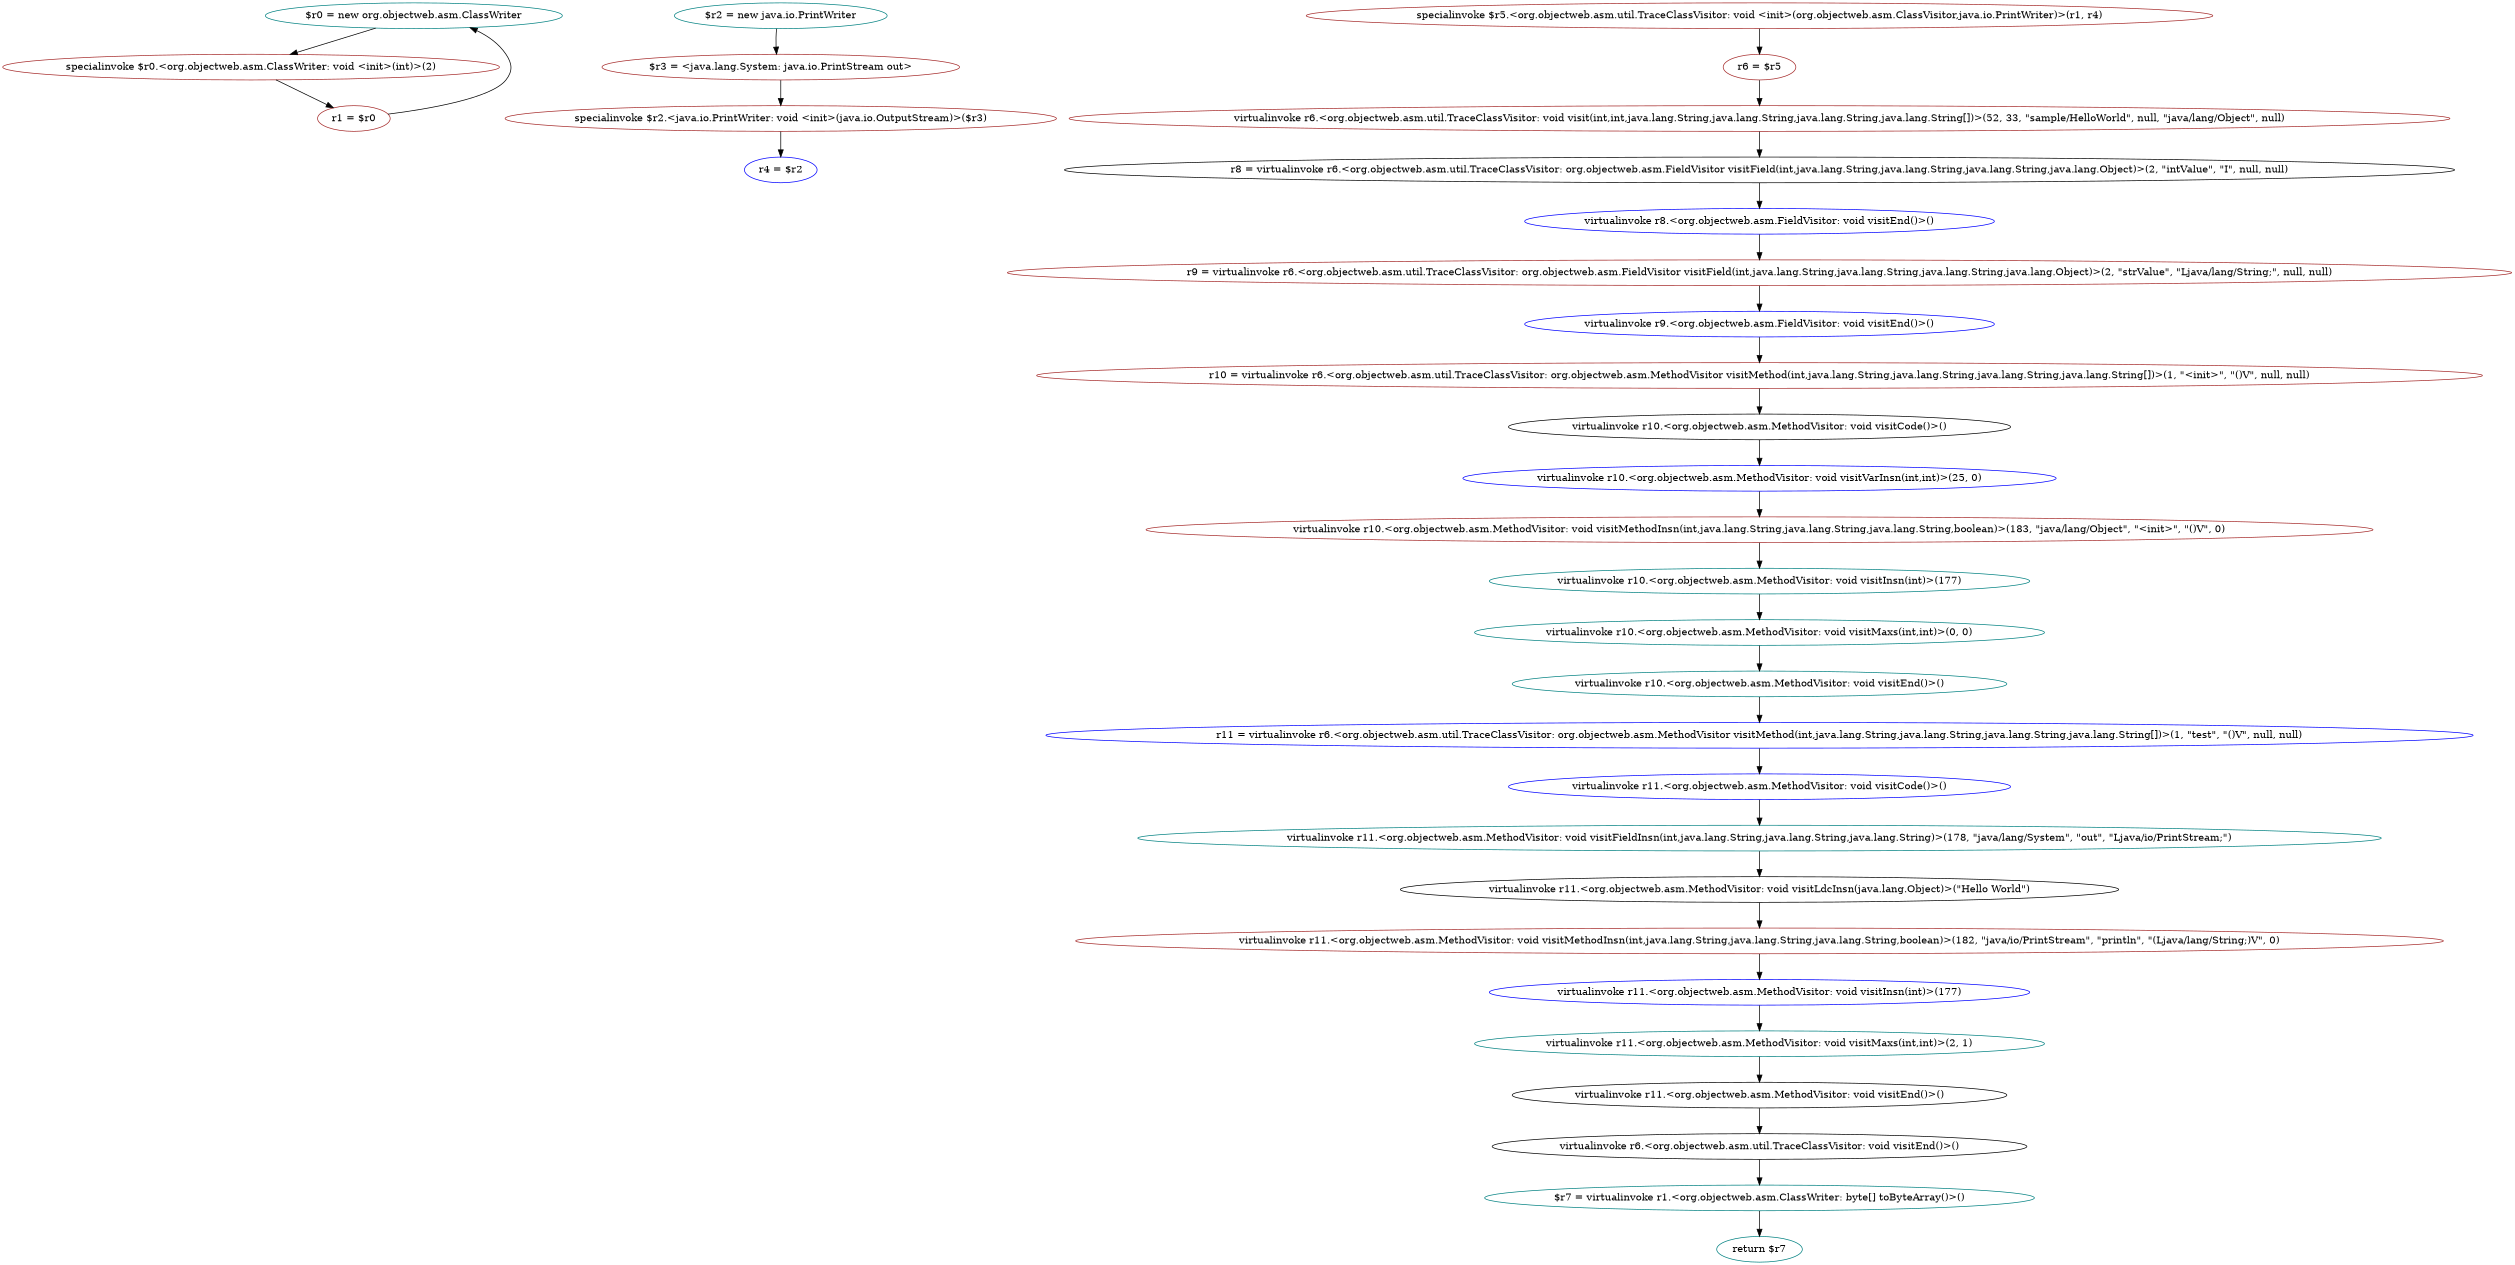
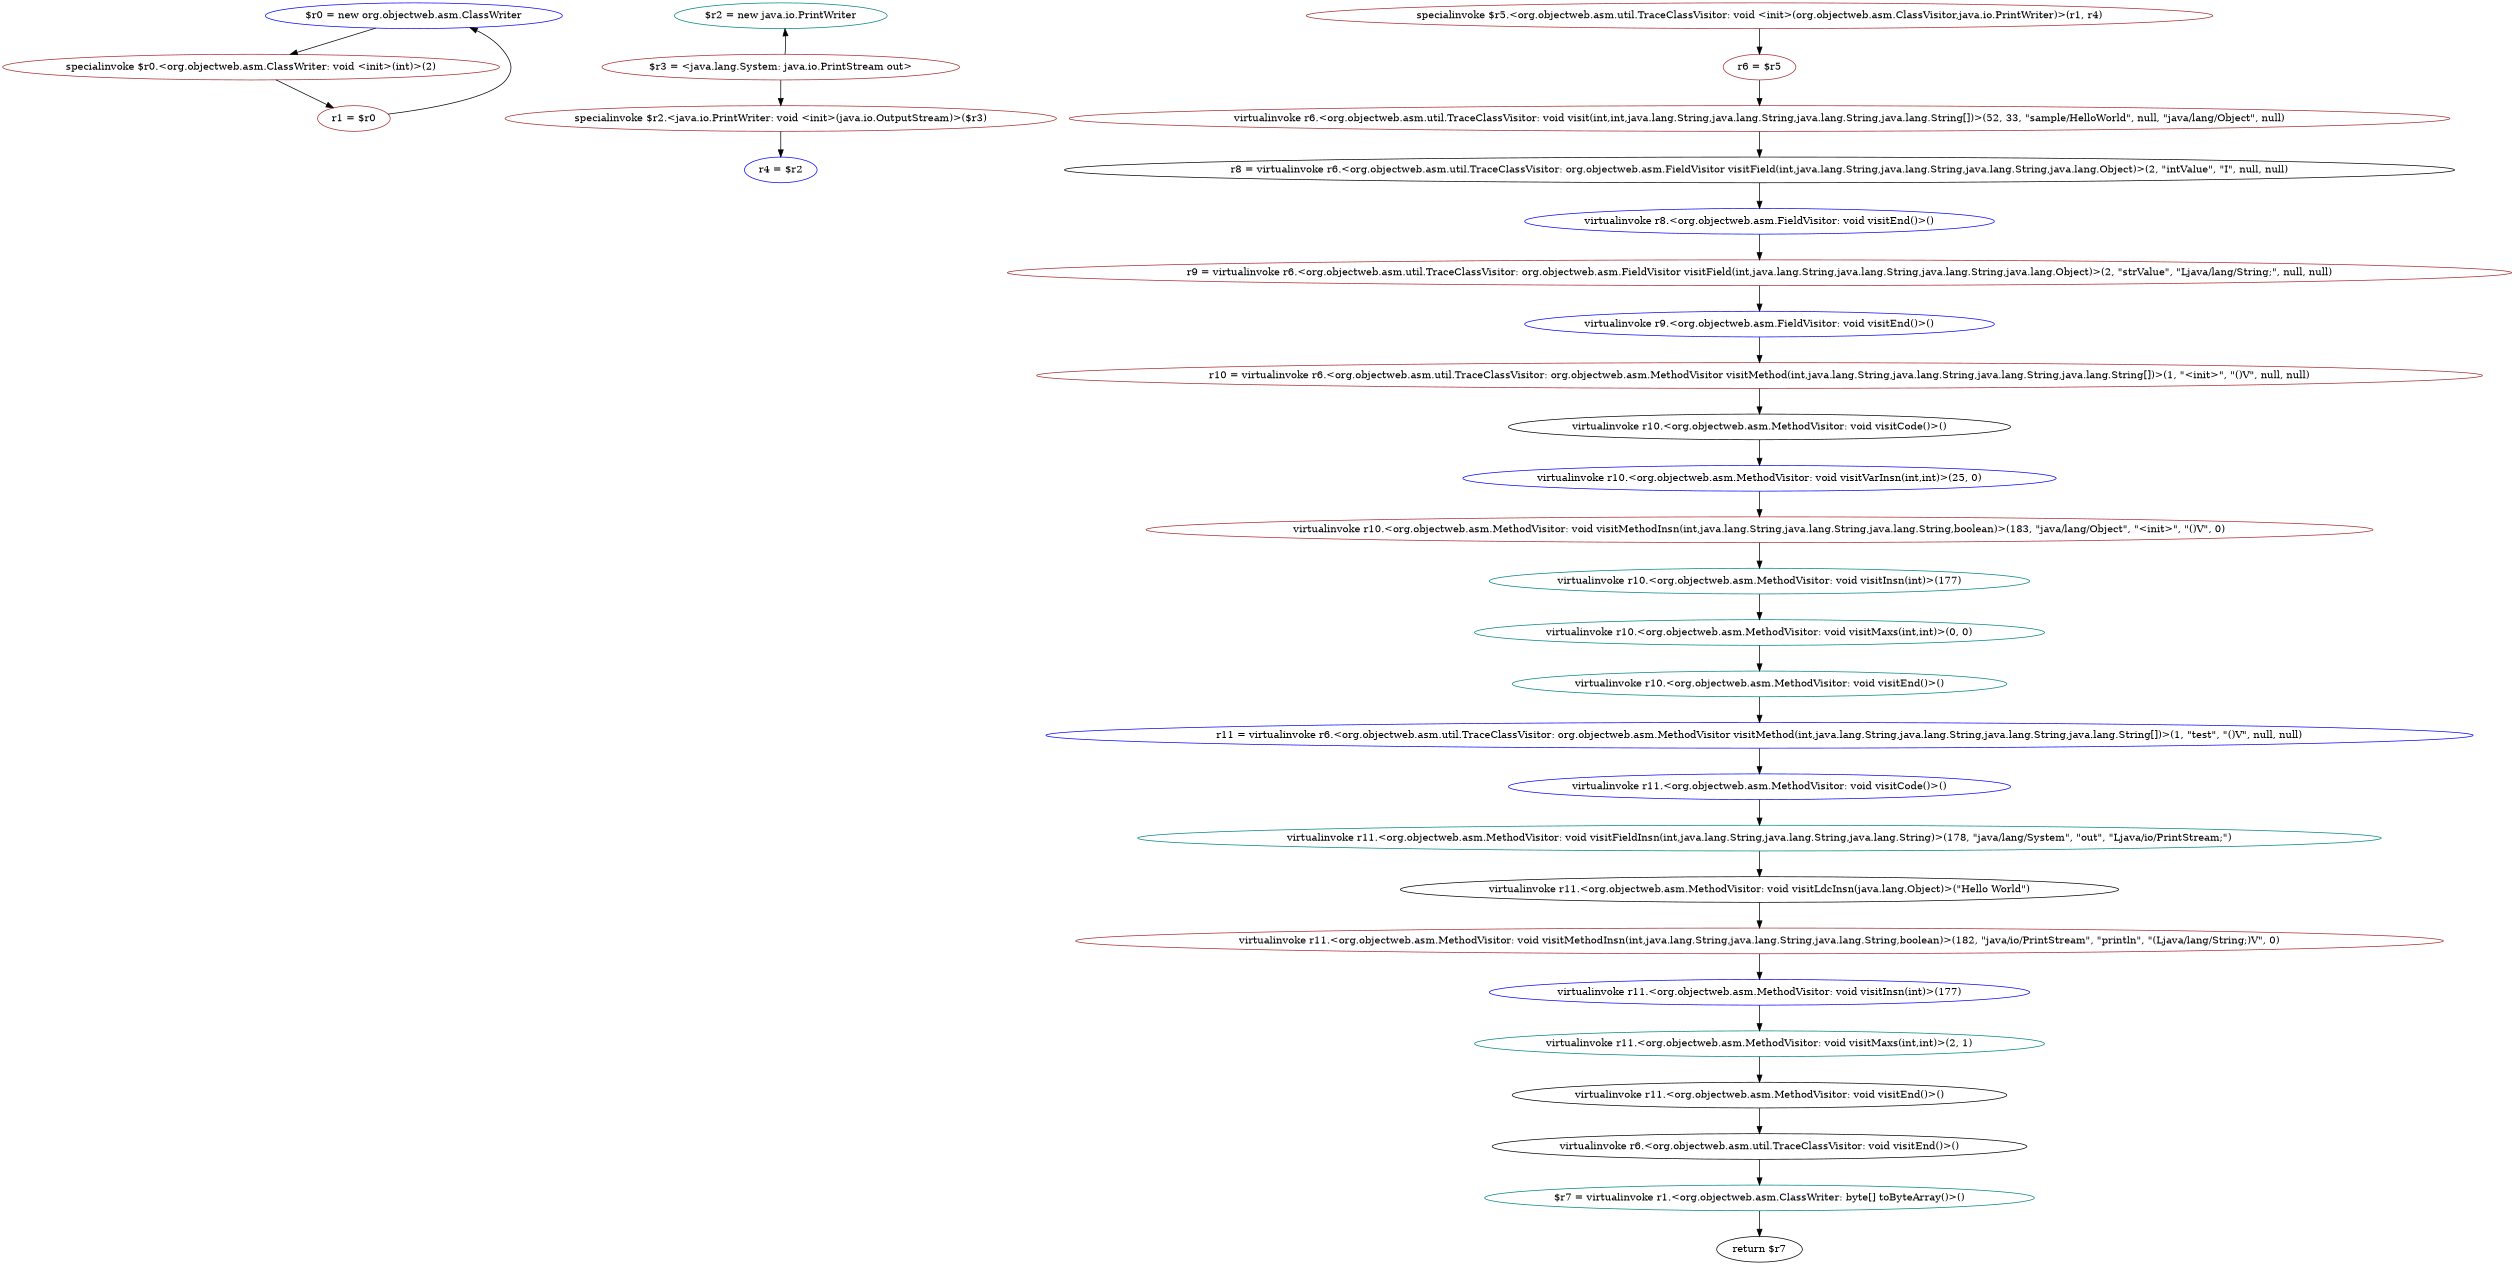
node "$r0 = new org.objectweb.asm.ClassWriter": color teal -> blue
edge "$r2 = new java.io.PrintWriter" -> "$r3 = <java.lang.System: java.io.PrintStream out>": reversed
node "return $r7": color teal -> black
